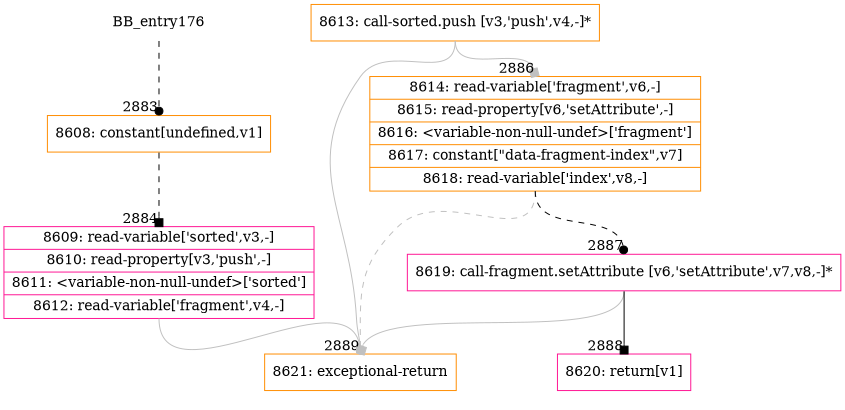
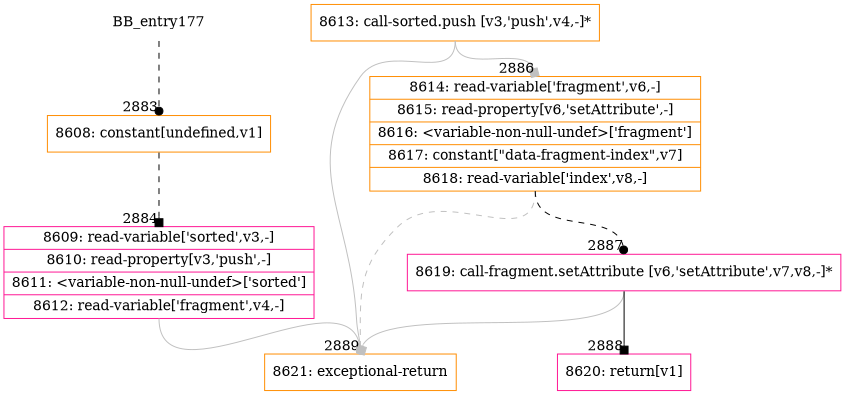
node "BB_entry176": label "BB_entry176" -> "BB_entry177"
